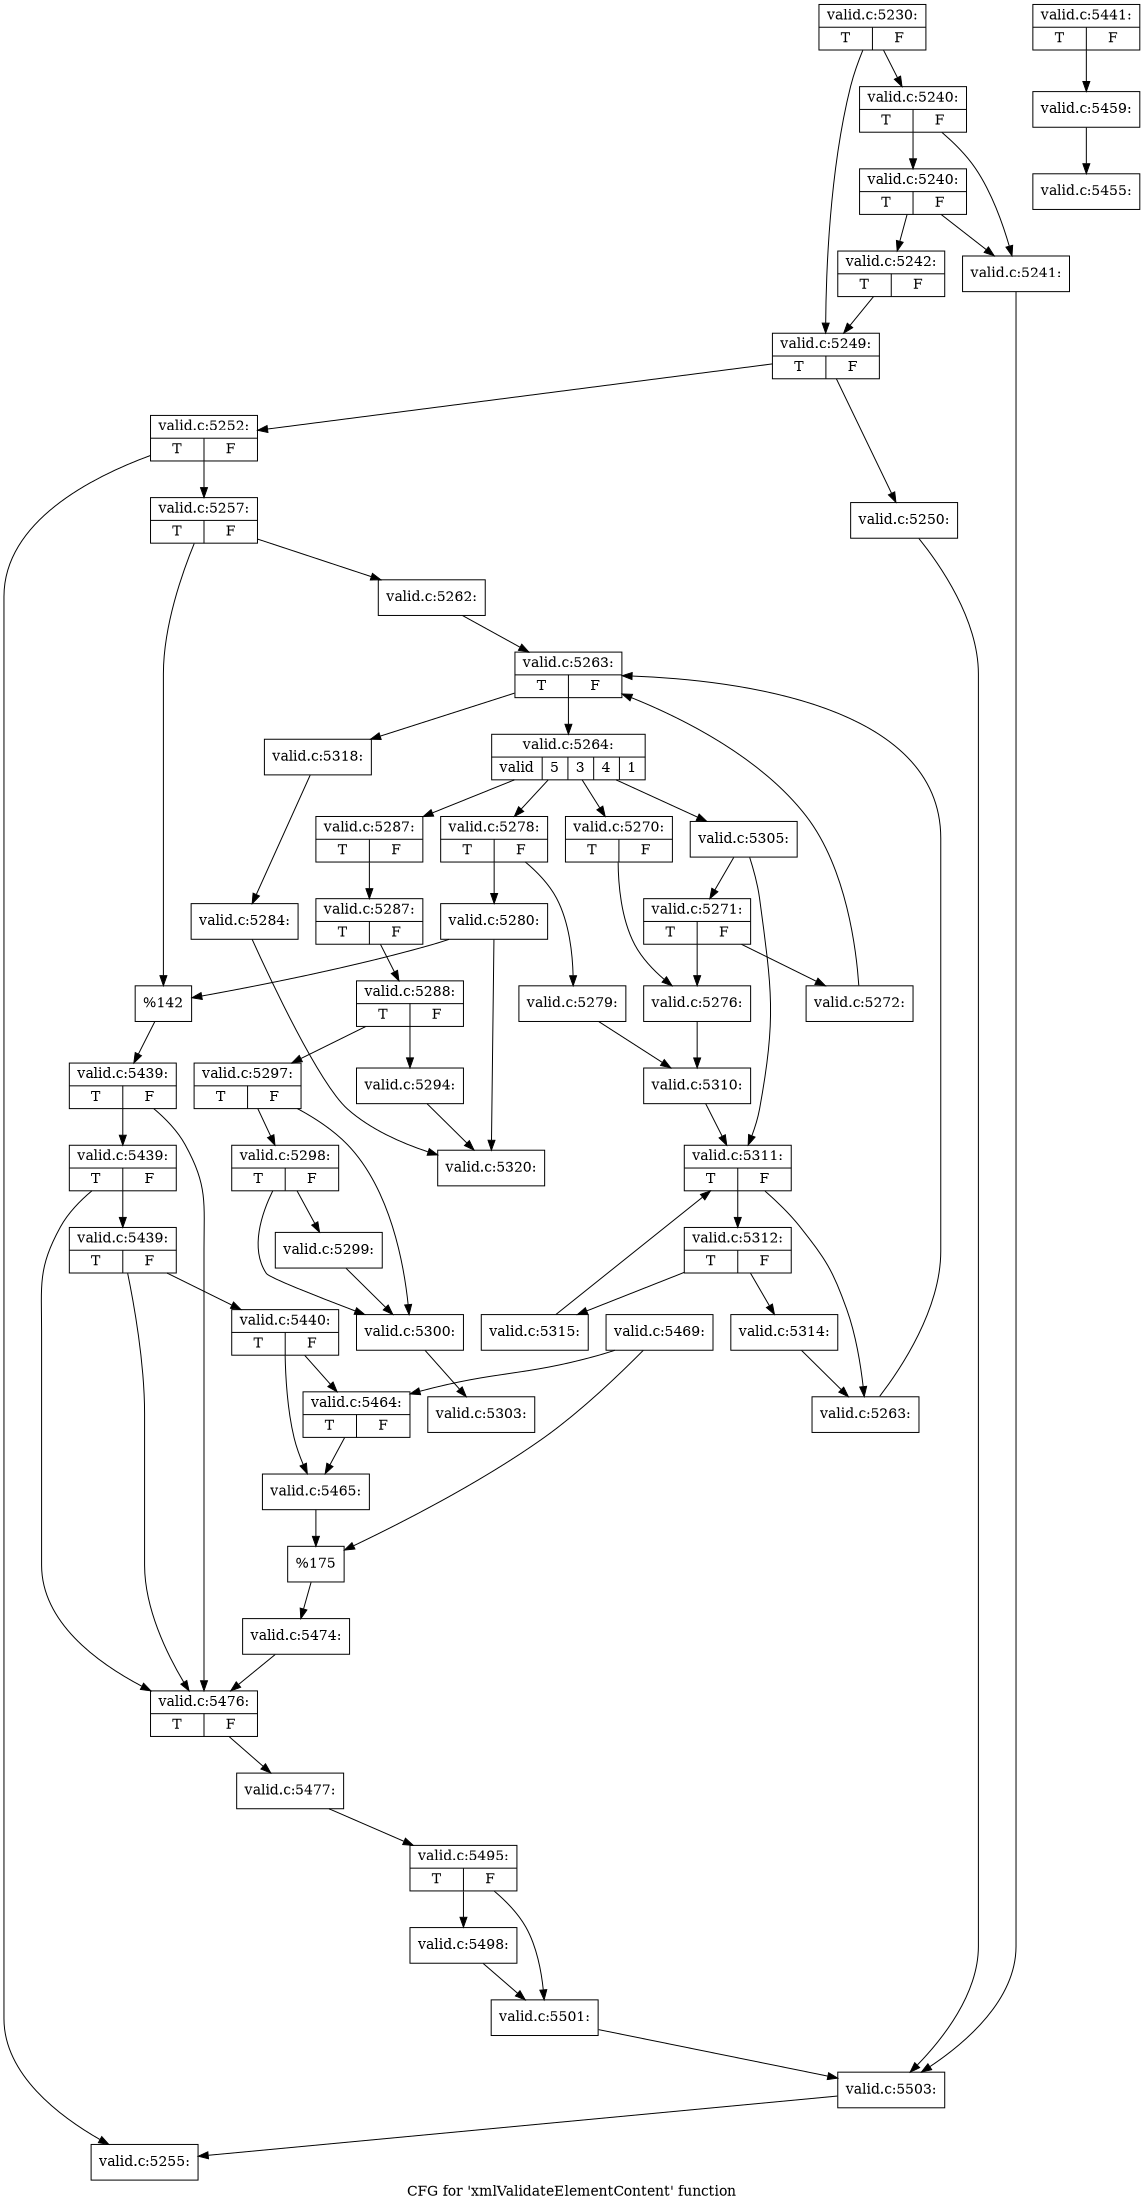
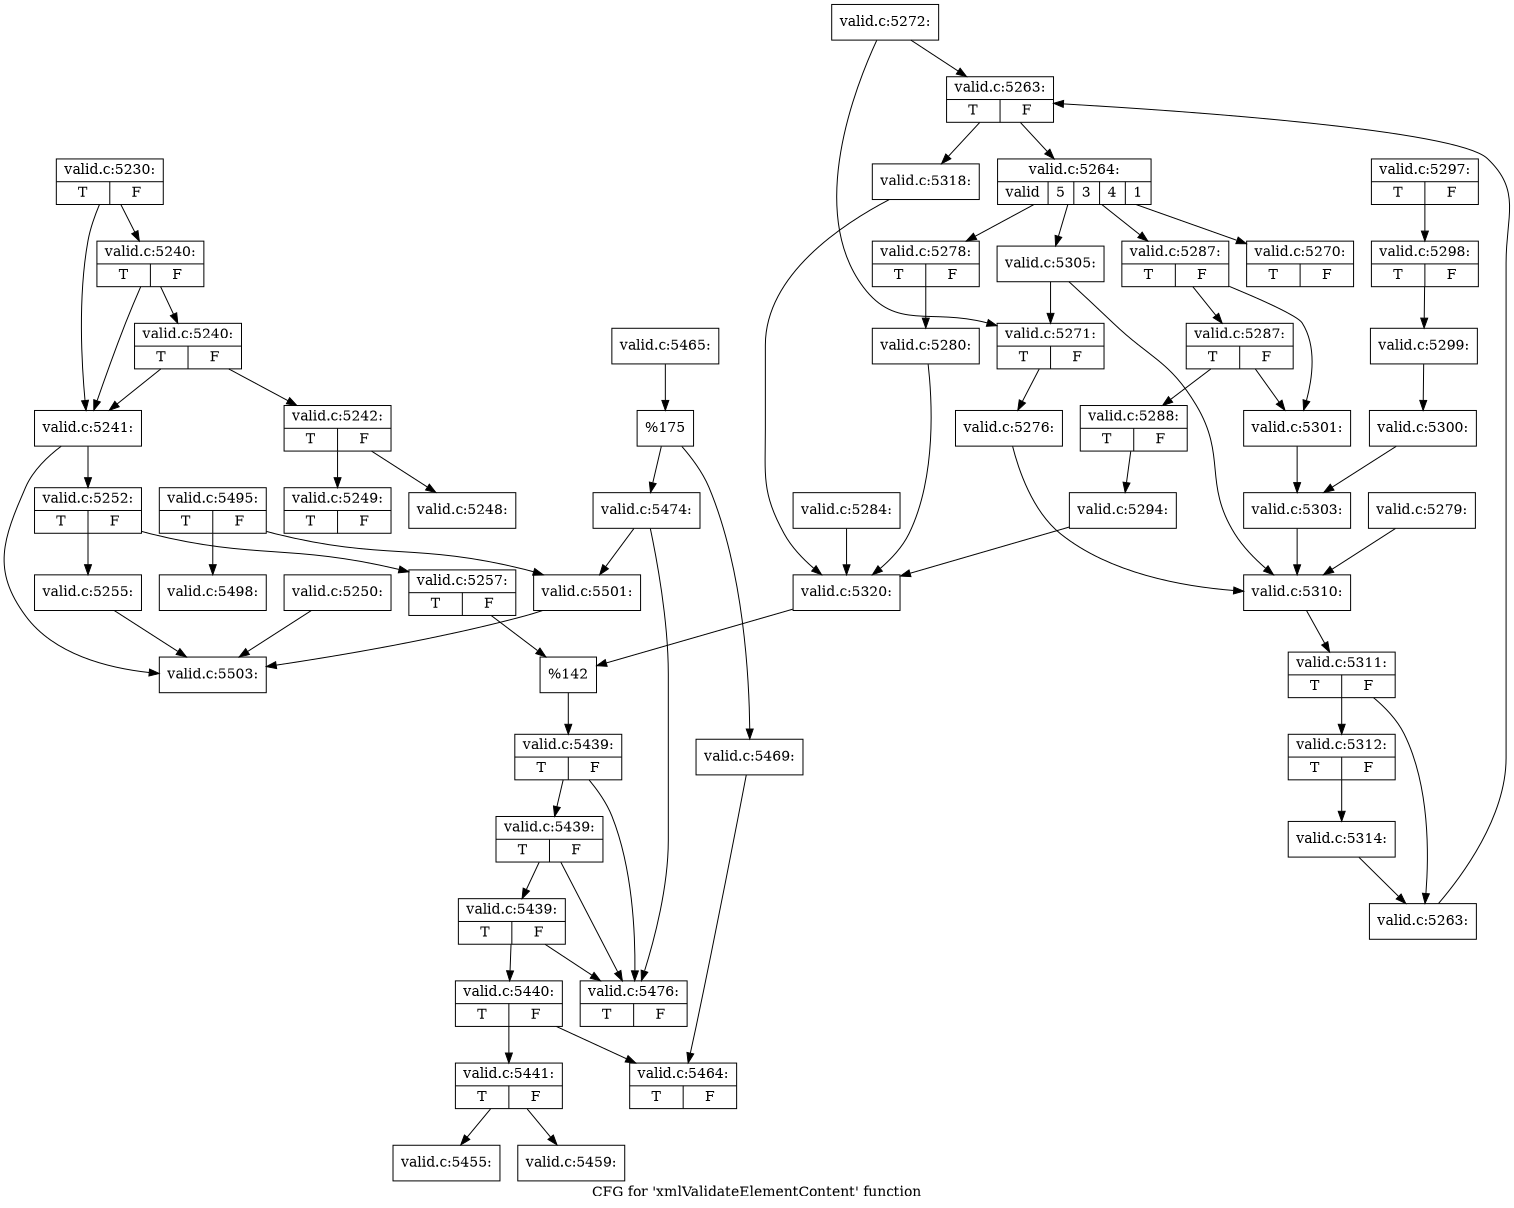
edge "valid.c:5459:" -> "valid.c:5455:": now "valid.c:5441:" -> "valid.c:5455:"
edge "valid.c:5230:" -> "valid.c:5249:": now "valid.c:5230:" -> "valid.c:5241:"
edge "valid.c:5249:" -> "valid.c:5252:": now "valid.c:5241:" -> "valid.c:5252:"
node "valid.c:5301:": added
edge "valid.c:5249:" -> "valid.c:5250:": removed
node "valid.c:5248:": added
edge "valid.c:5303:" -> "valid.c:5310:": added
node "valid.c:5262:": removed
edge "valid.c:5318:" -> "valid.c:5284:": now "valid.c:5318:" -> "valid.c:5320:"
edge "valid.c:5278:" -> "valid.c:5279:": removed
edge "valid.c:5270:" -> "valid.c:5276:": removed
edge "valid.c:5271:" -> "valid.c:5272:": reversed
edge "valid.c:5280:" -> "%142": now "valid.c:5320:" -> "%142"
edge "valid.c:5305:" -> "valid.c:5311:": now "valid.c:5305:" -> "valid.c:5310:"
edge "valid.c:5288:" -> "valid.c:5297:": removed
edge "valid.c:5297:" -> "valid.c:5300:": removed
edge "valid.c:5298:" -> "valid.c:5300:": removed
node "valid.c:5315:": removed
edge "valid.c:5440:" -> "valid.c:5465:": now "valid.c:5440:" -> "valid.c:5441:"
edge "valid.c:5464:" -> "valid.c:5465:": removed
edge "valid.c:5469:" -> "%175": reversed
node "valid.c:5477:": removed
edge "valid.c:5498:" -> "valid.c:5501:": now "valid.c:5474:" -> "valid.c:5501:"
edge "valid.c:5503:" -> "valid.c:5255:": reversed
